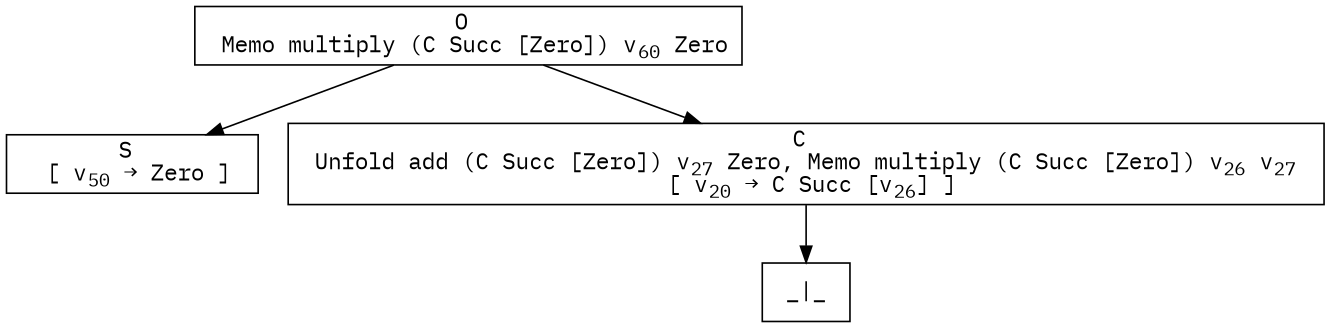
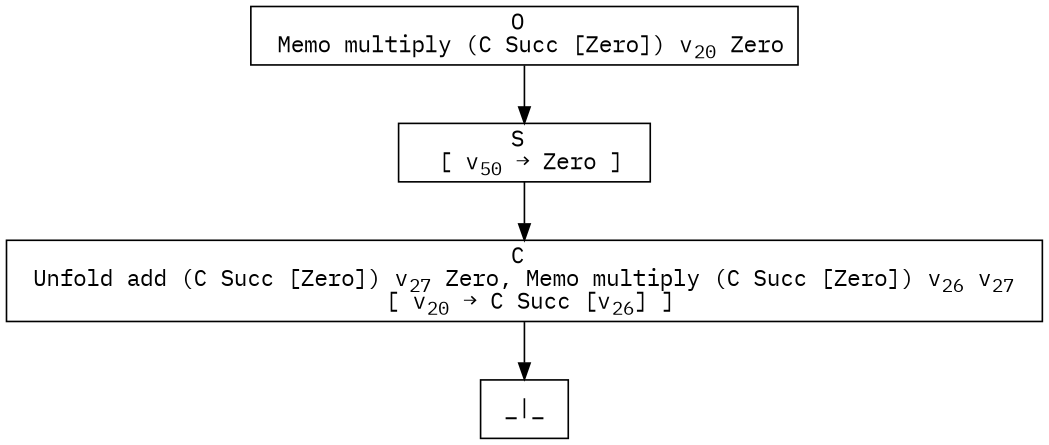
node "O": text "60" -> "20"
edge "O" -> "C": now "S" -> "C"
